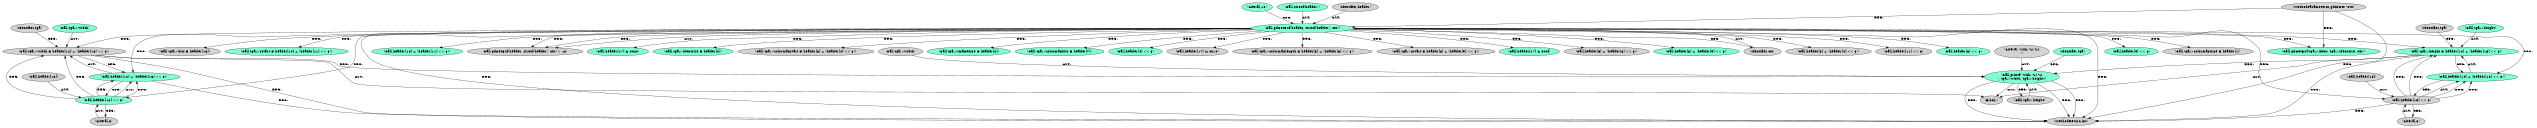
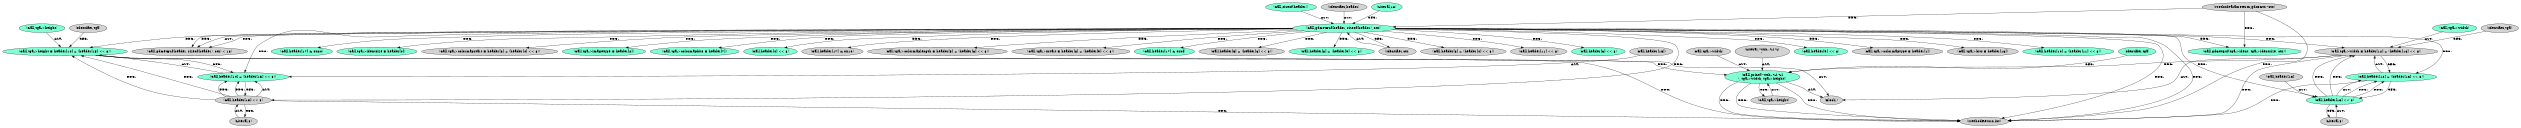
node "(Call,tga->ystart = header[10] + (header[11] << 8))": removed
edge "(Call,header[15])" -> "(Call,header[15] << 8)": now "(Call,header[15])" -> "(Call,header[14] + (header[15] << 8))"
